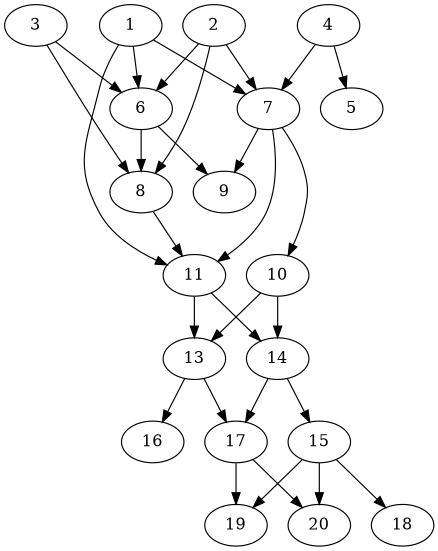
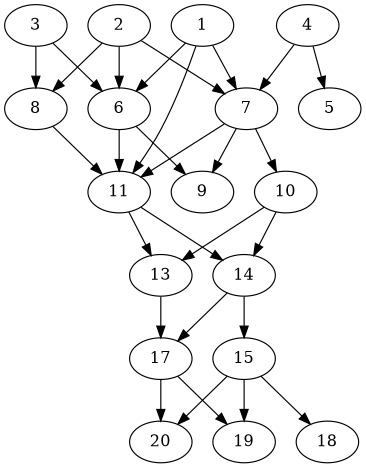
edge "6" -> "8": now "6" -> "11"
node "16": removed
